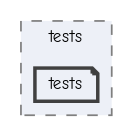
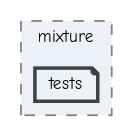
cluster "tests": label "tests" -> "mixture"
